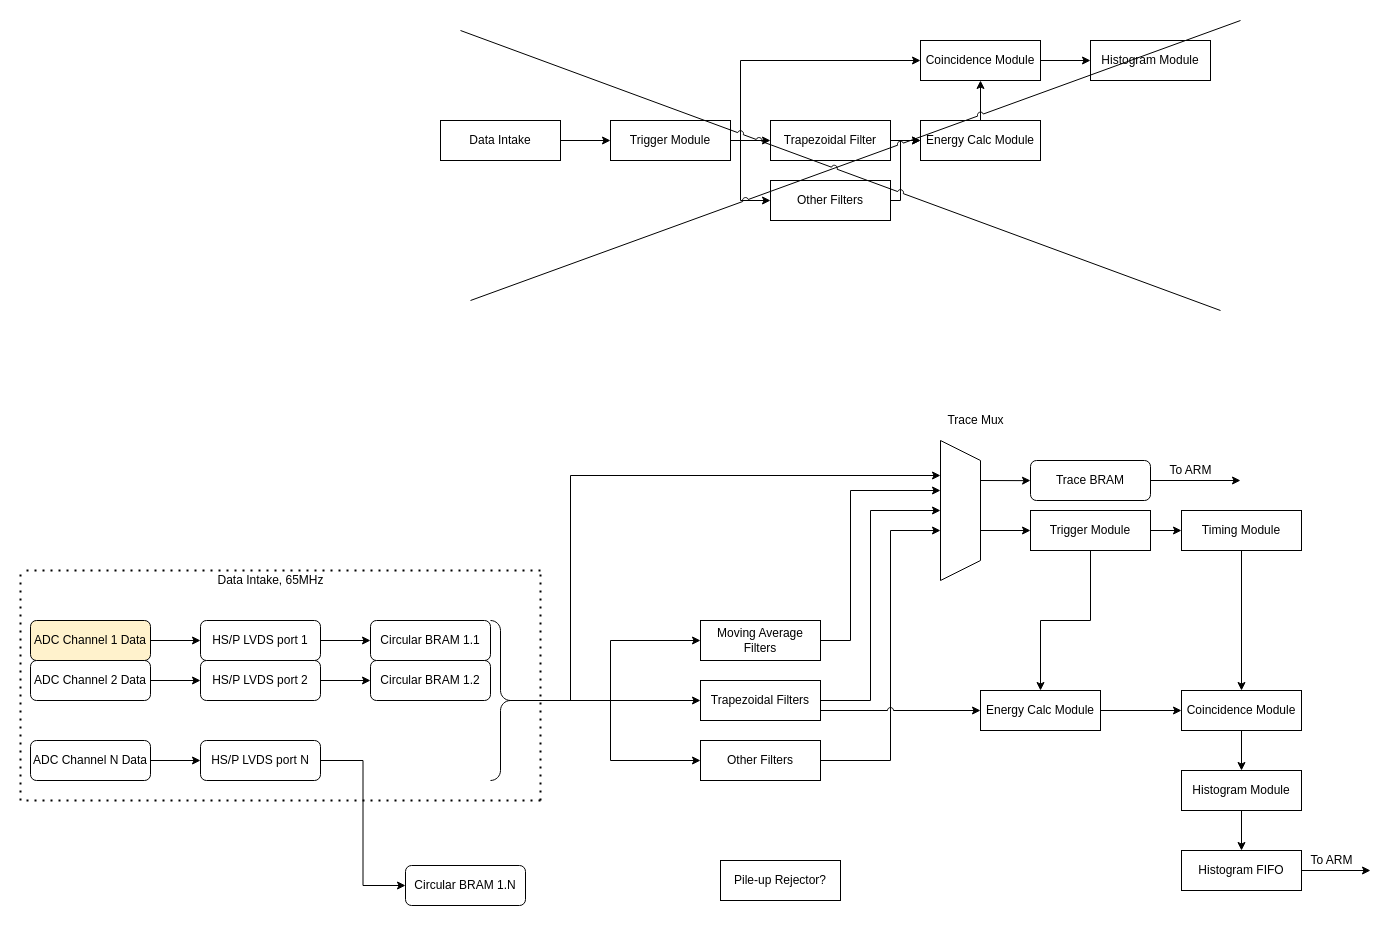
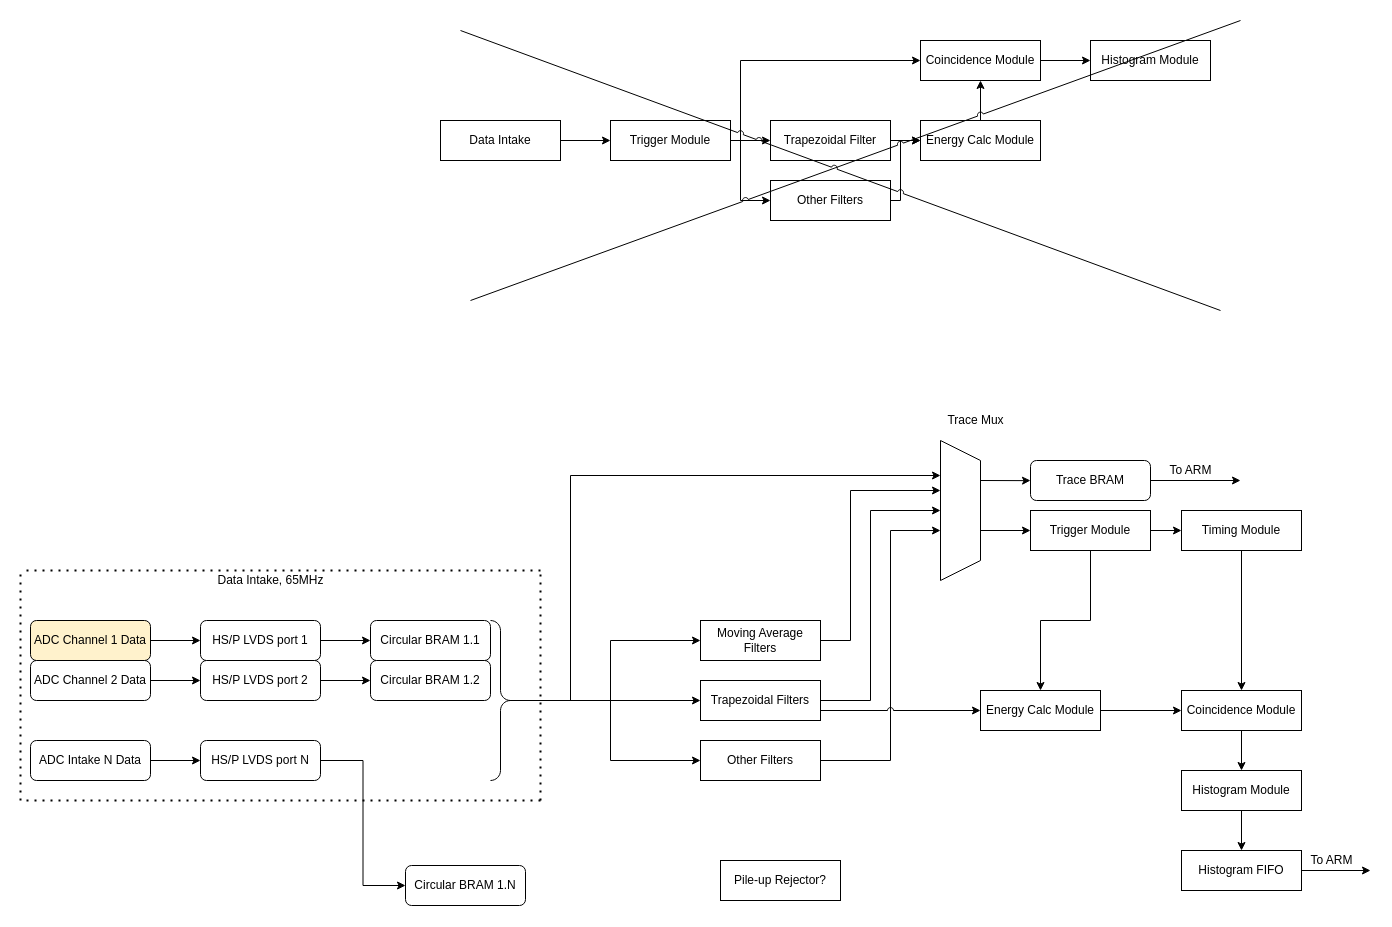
node "ADC Channel N Data": label "ADC Channel N Data" -> "ADC Intake N Data"
